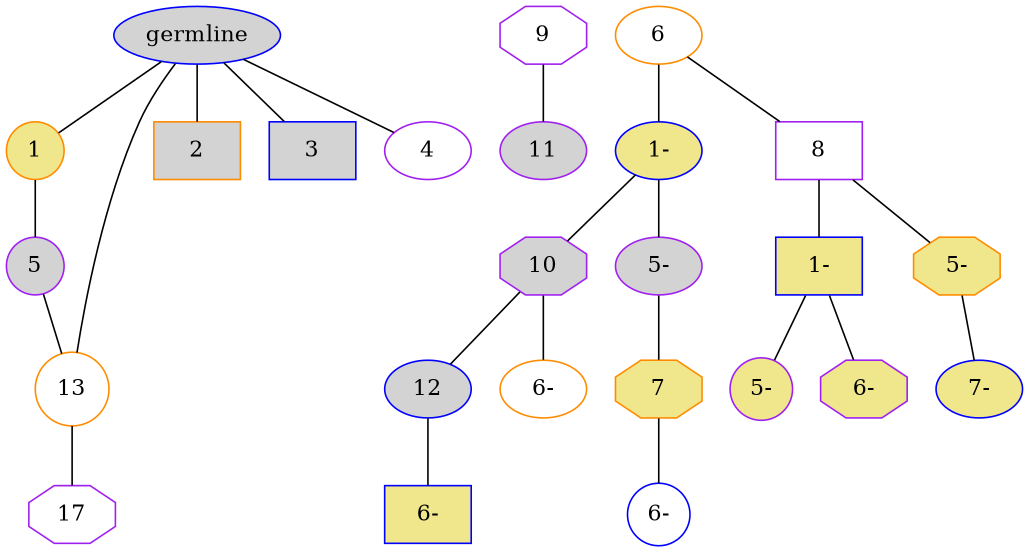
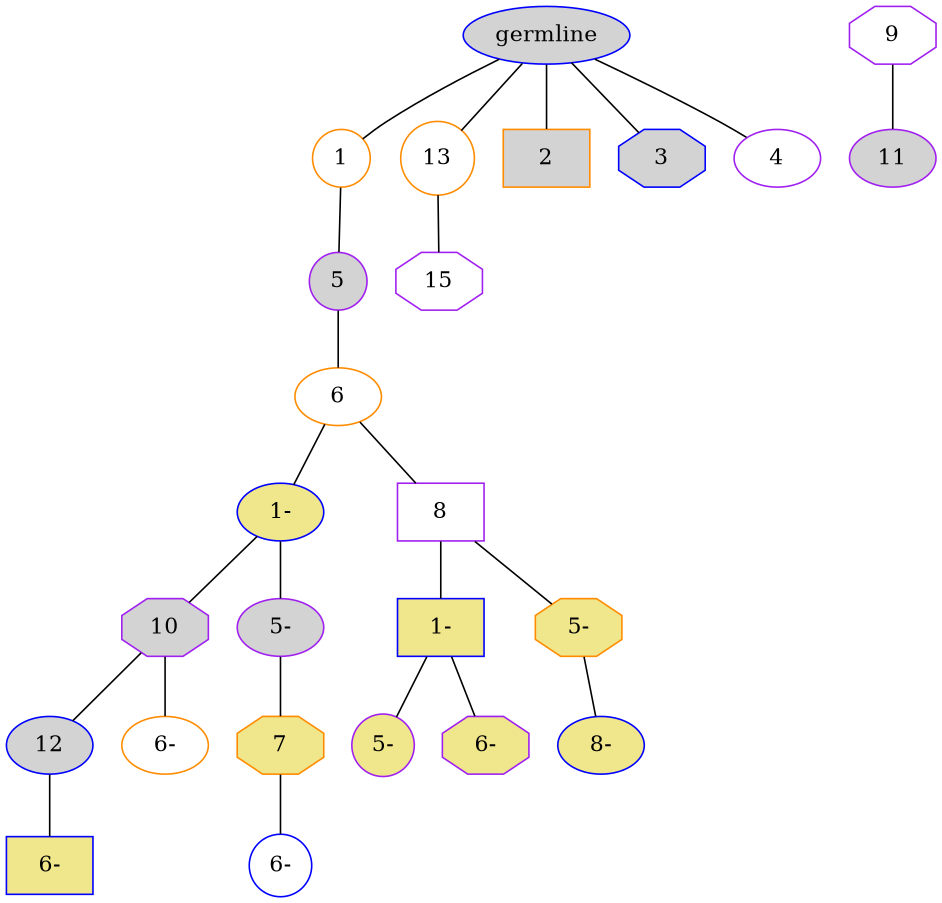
node "1": fillcolor khaki -> white
node "3": shape box -> octagon
edge "5" -- "13": now "5" -- "6"
node "7-": label "7-" -> "8-"
node "17": label "17" -> "15"
